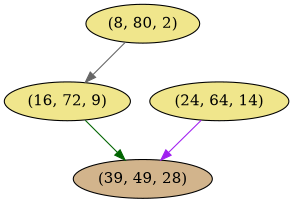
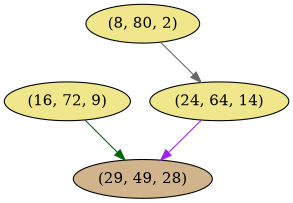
edge "(8, 80, 2)" -> "(16, 72, 9)": now "(8, 80, 2)" -> "(24, 64, 14)"
node "(39, 49, 28)": label "(39, 49, 28)" -> "(29, 49, 28)"
